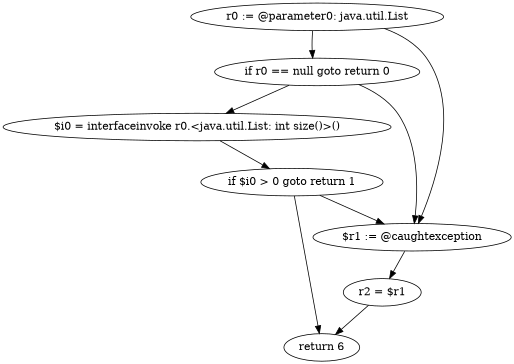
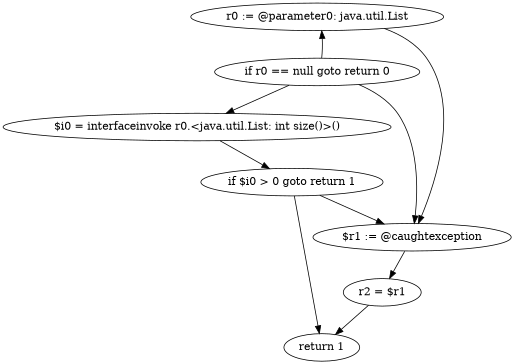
edge "r0 := @parameter0: java.util.List" -> "if r0 == null goto return 0": reversed
node "return 6": label "return 6" -> "return 1"
